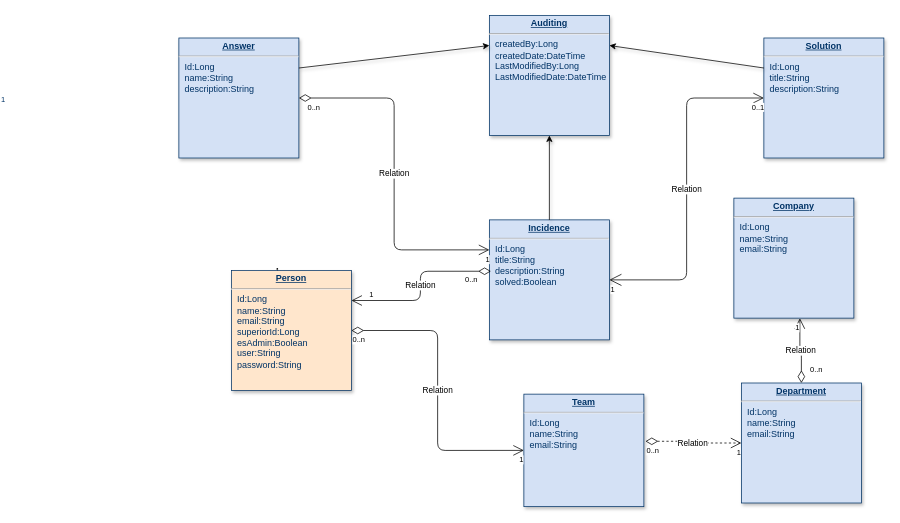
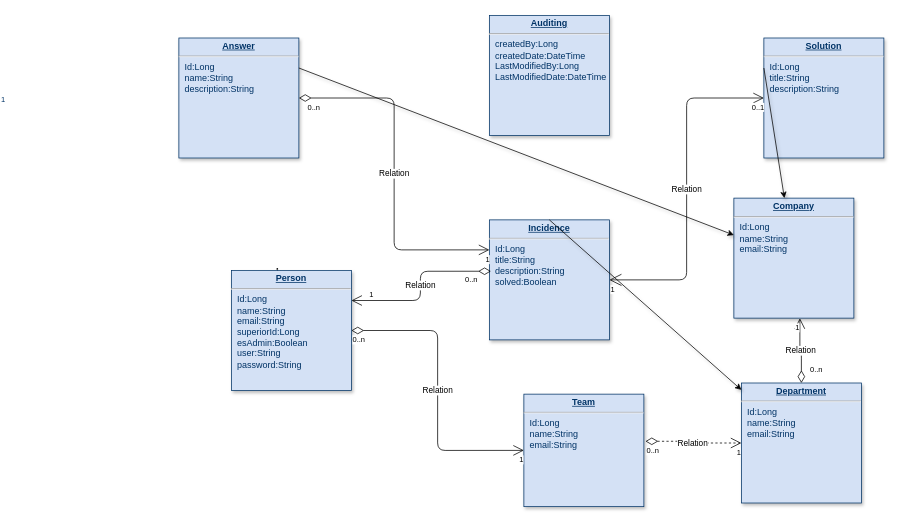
edge "Answer Id:Long name:String description:String" -> "Auditing createdBy:Long createdDate:DateTime LastModifiedBy:Long LastModifiedDate:DateTime": now "Answer Id:Long name:String description:String" -> "Company Id:Long name:String email:String"
edge "Solution Id:Long title:String description:String" -> "Auditing createdBy:Long createdDate:DateTime LastModifiedBy:Long LastModifiedDate:DateTime": now "Solution Id:Long title:String description:String" -> "Company Id:Long name:String email:String"
edge "Incidence Id:Long title:String description:String solved:Boolean" -> "Auditing createdBy:Long createdDate:DateTime LastModifiedBy:Long LastModifiedDate:DateTime": now "Incidence Id:Long title:String description:String solved:Boolean" -> "Department Id:Long name:String email:String"
node "Person Id:Long name:String email:String superiorId:Long esAdmin:Boolean user:String password:String": fillcolor #ffe6cc -> #d4e1f5
